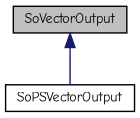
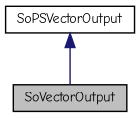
edge "SoPSVectorOutput" -> "SoVectorOutput": reversed
